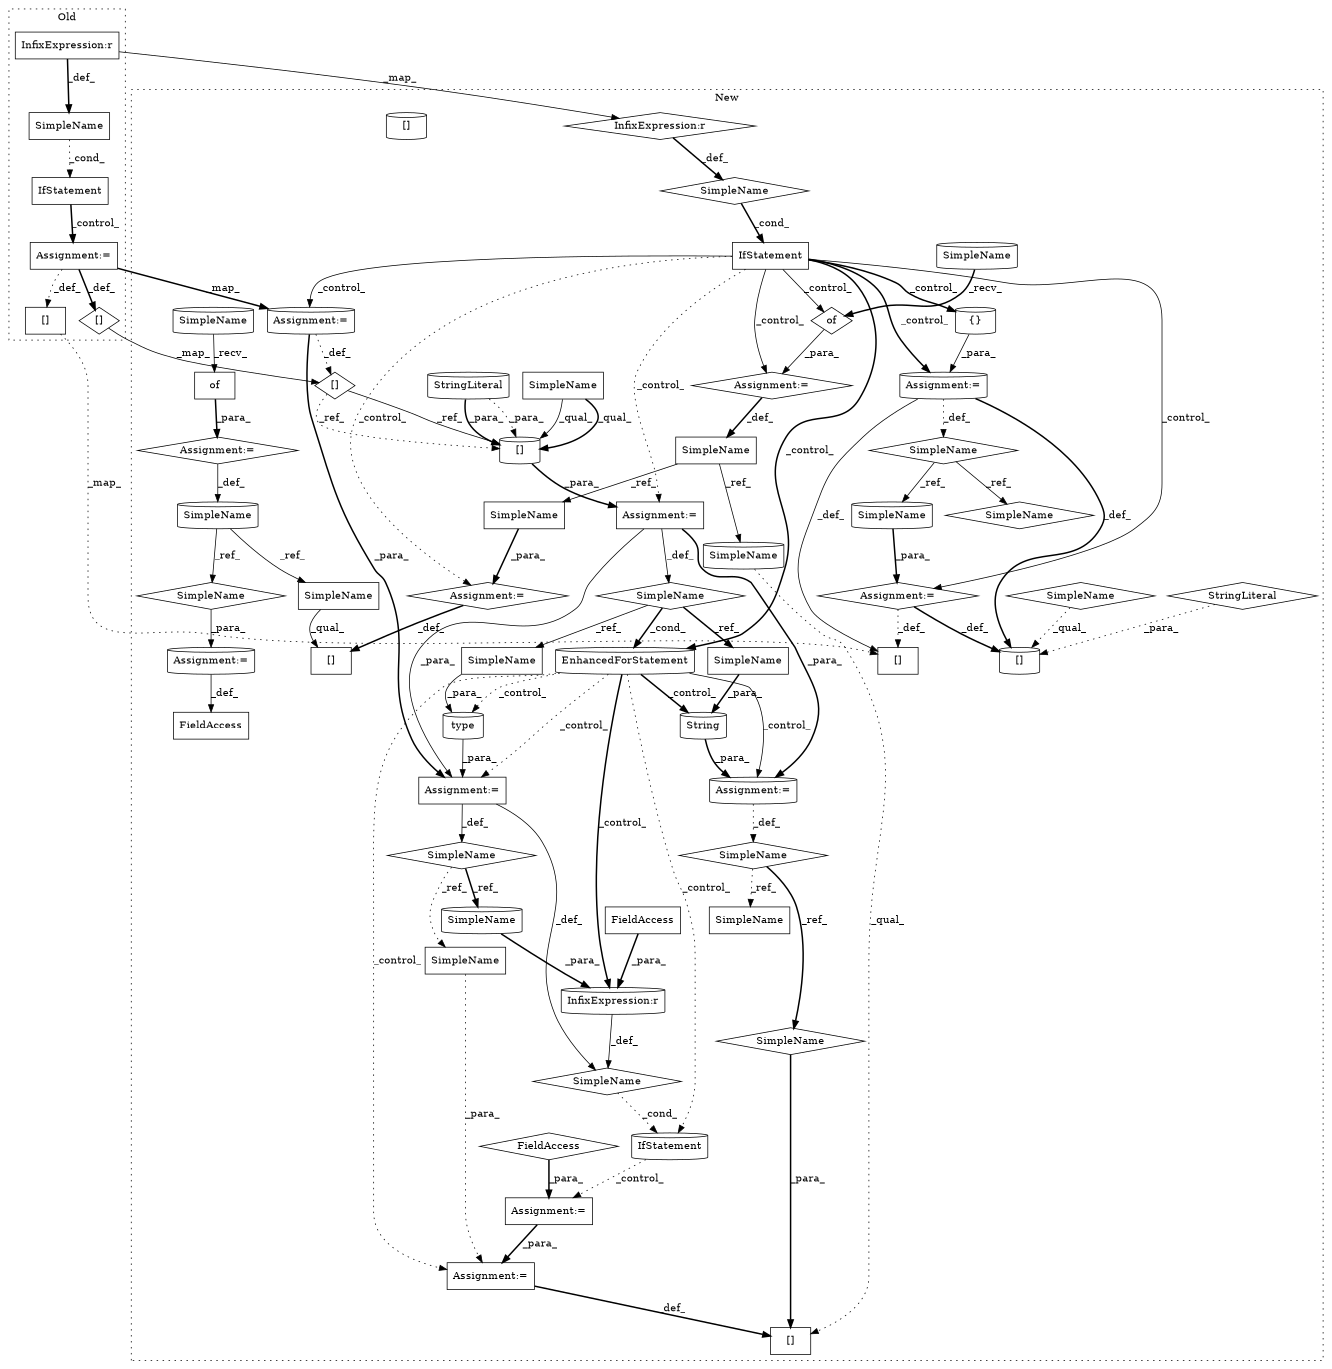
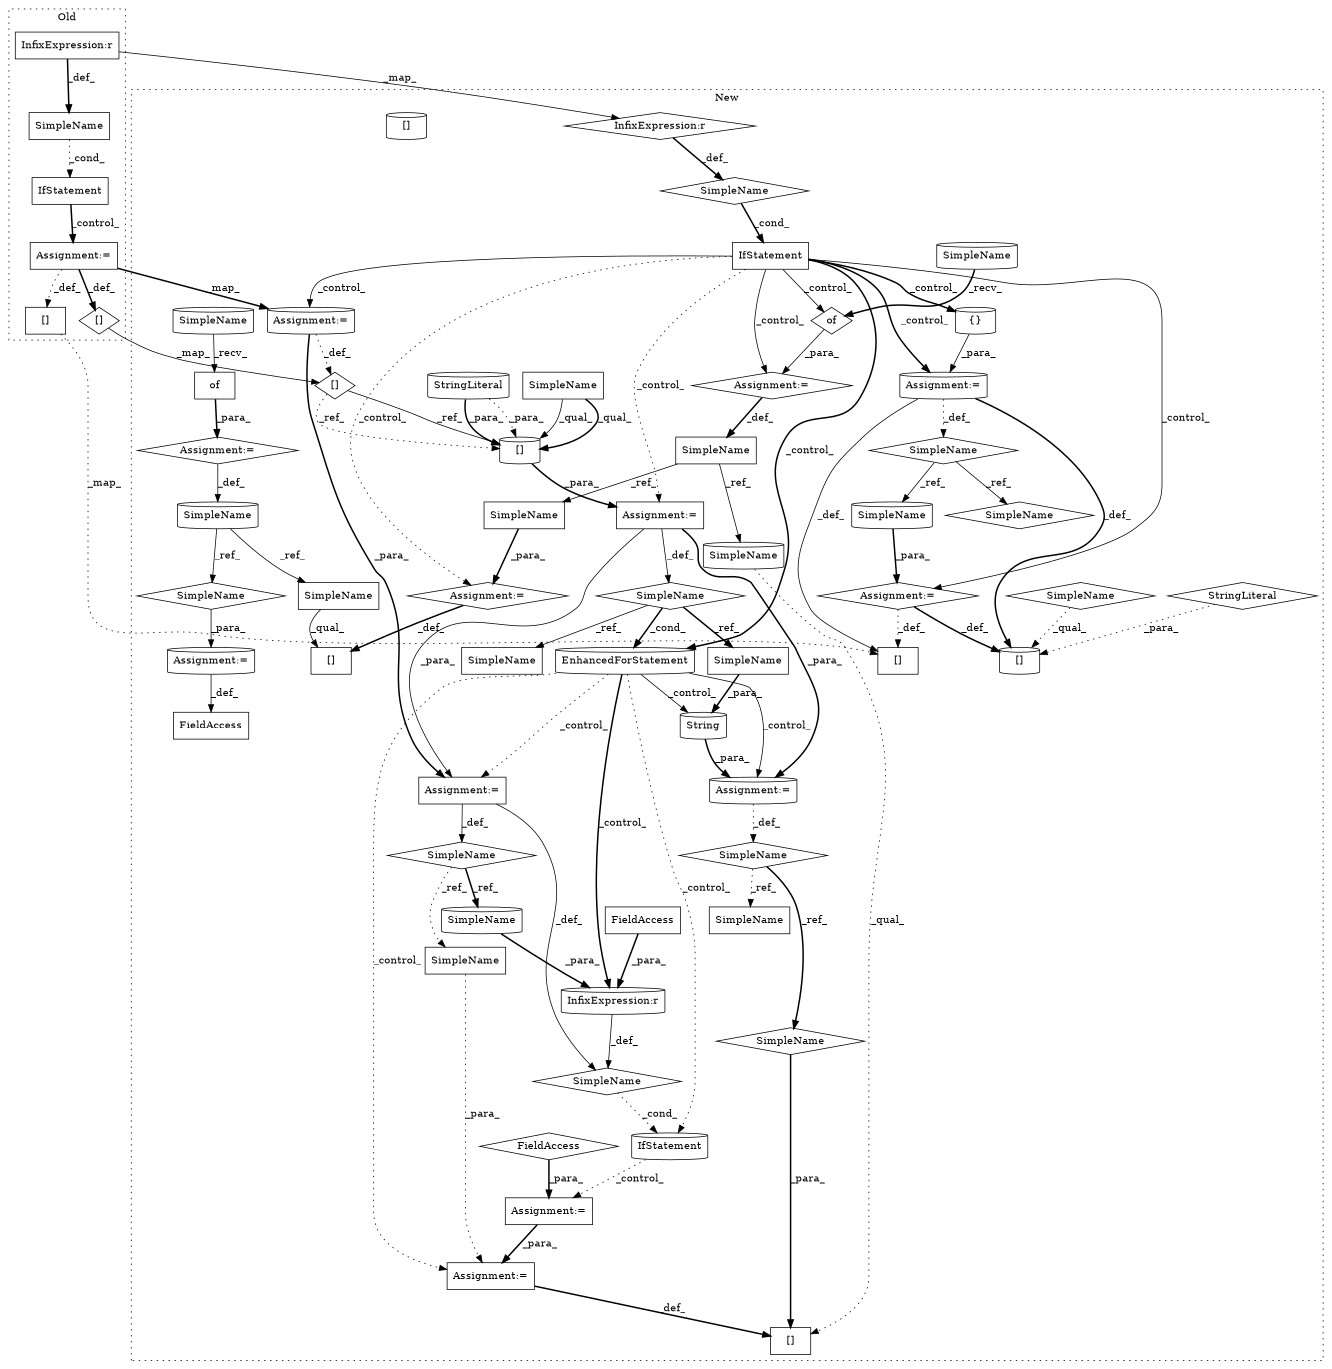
edge "EnhancedForStatement" -> "String": style bold -> solid
node "type": removed
